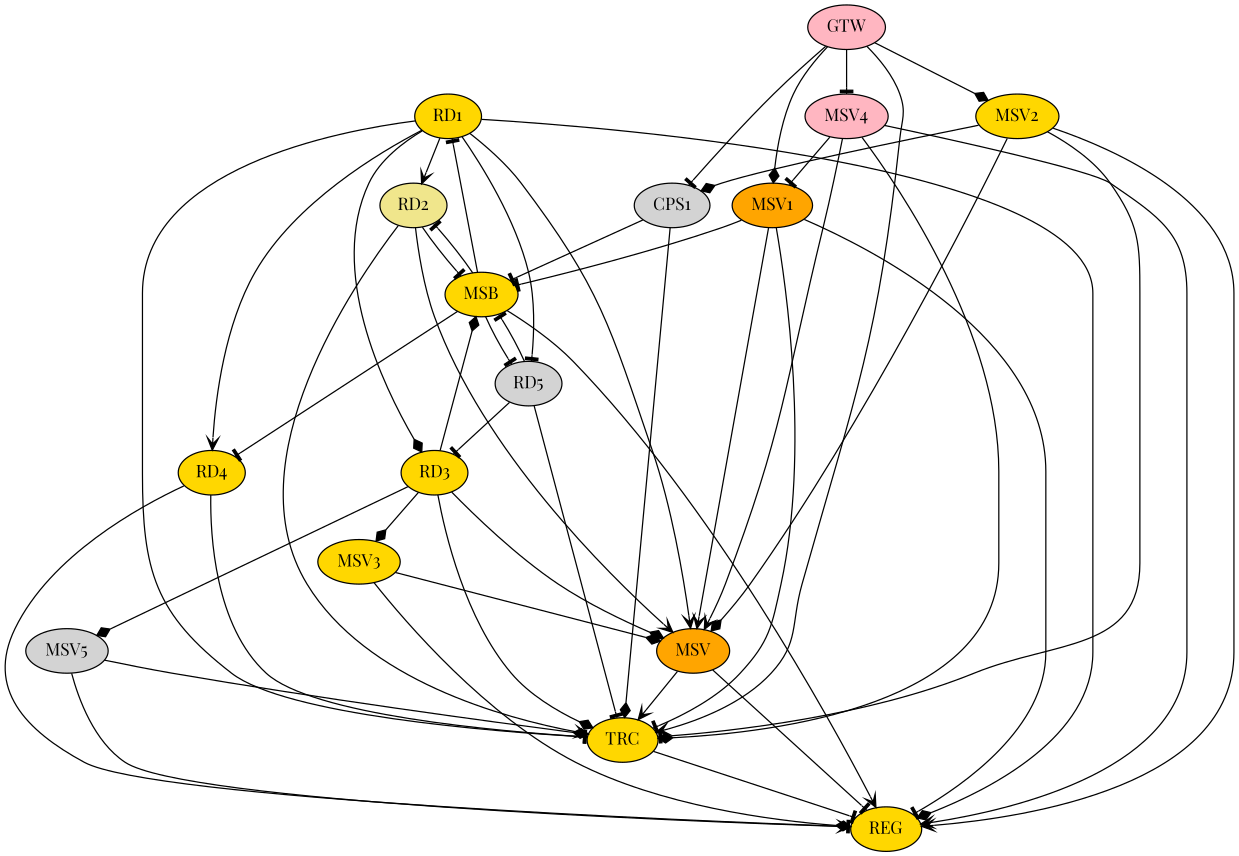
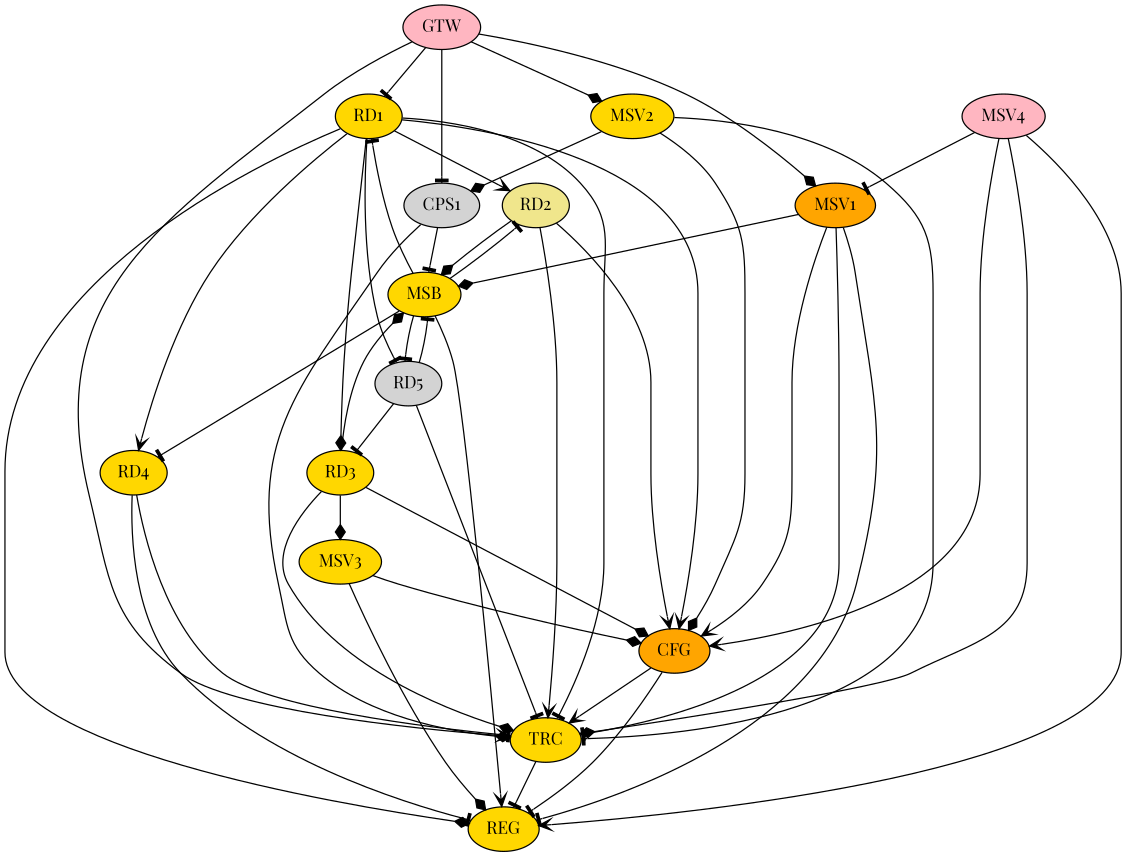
edge "GTW" -> "MSV4": now "GTW" -> "RD1"
edge "RD2" -> "MSB": arrowhead tee -> diamond
edge "MSV1" -> "MSB": arrowhead tee -> diamond
edge "MSV2" -> "REG": removed
node "MSV5": removed
node "MSV": label "MSV" -> "CFG"
